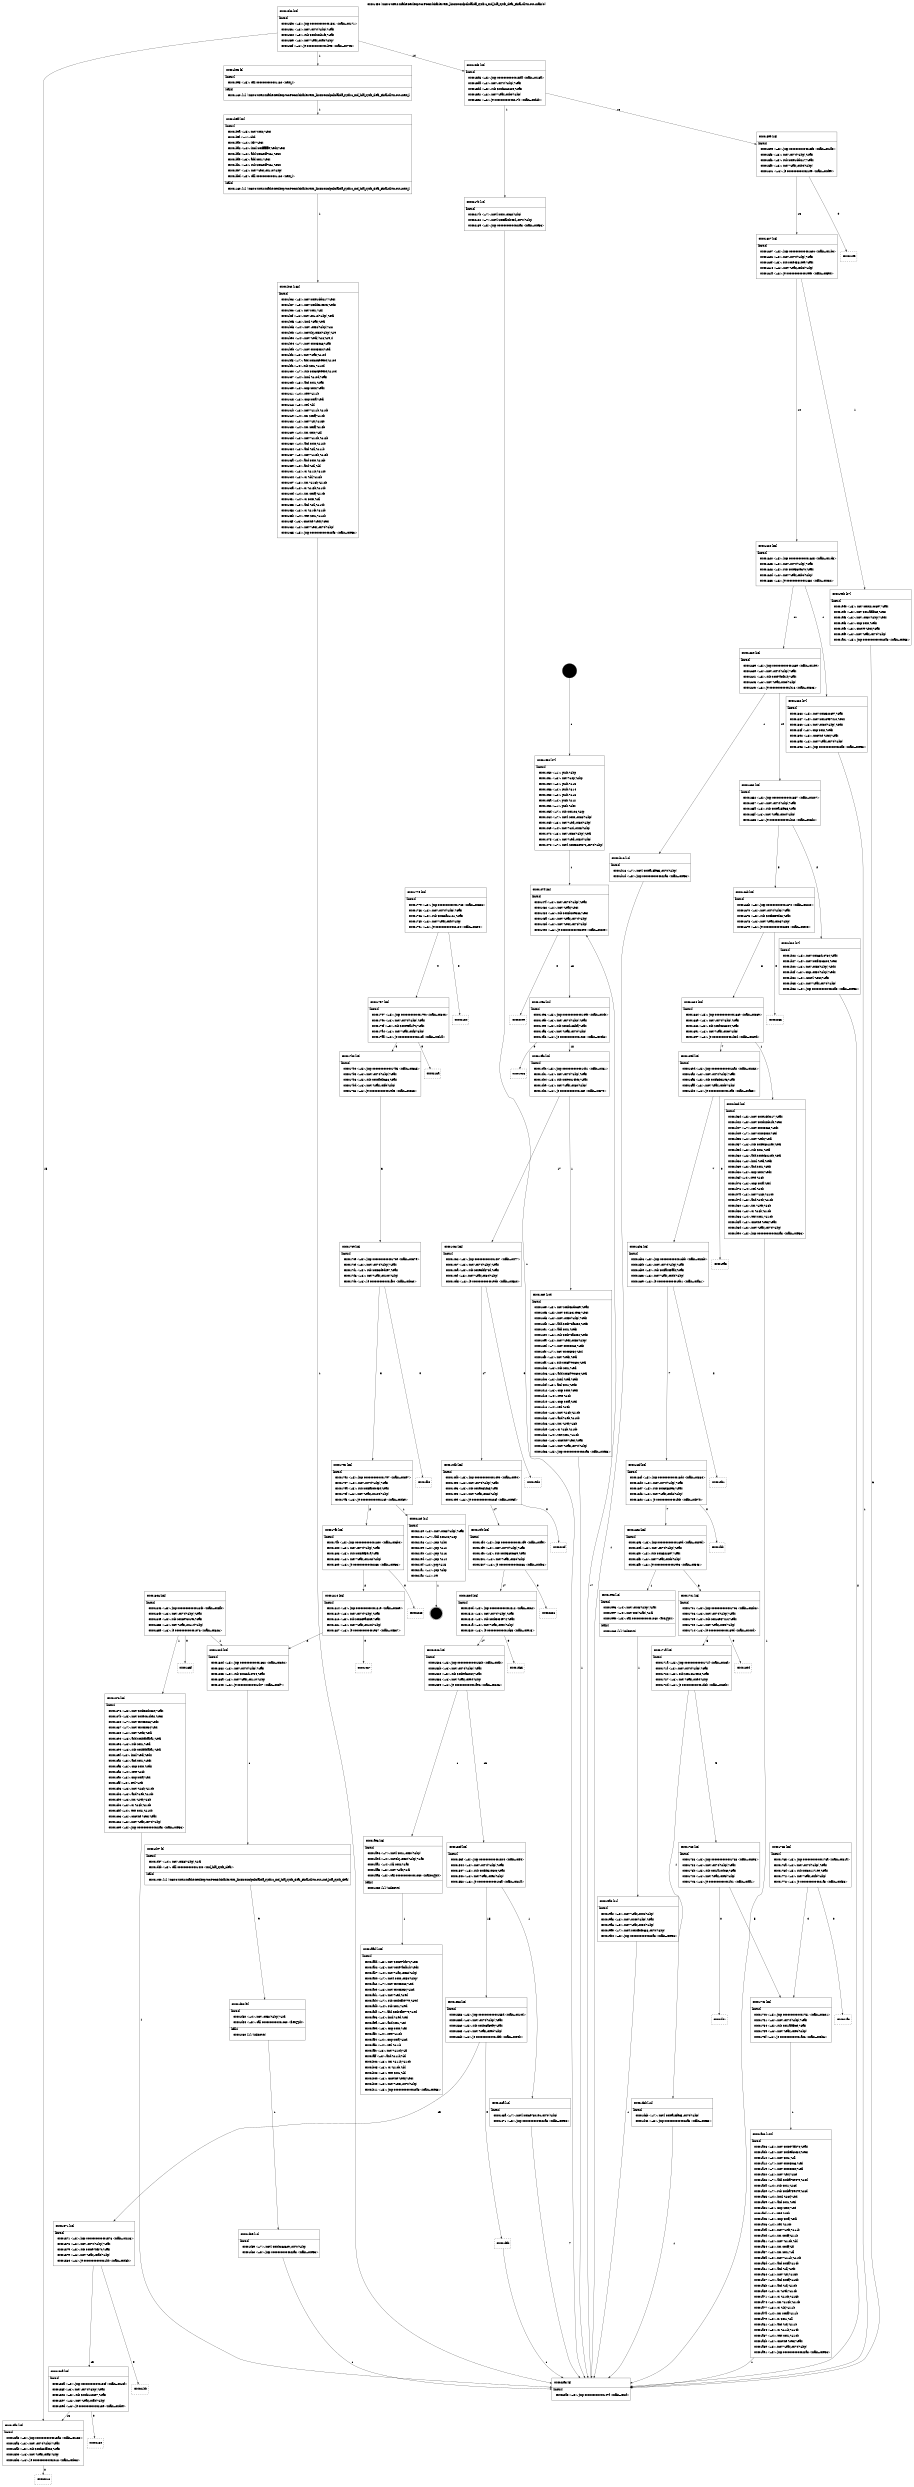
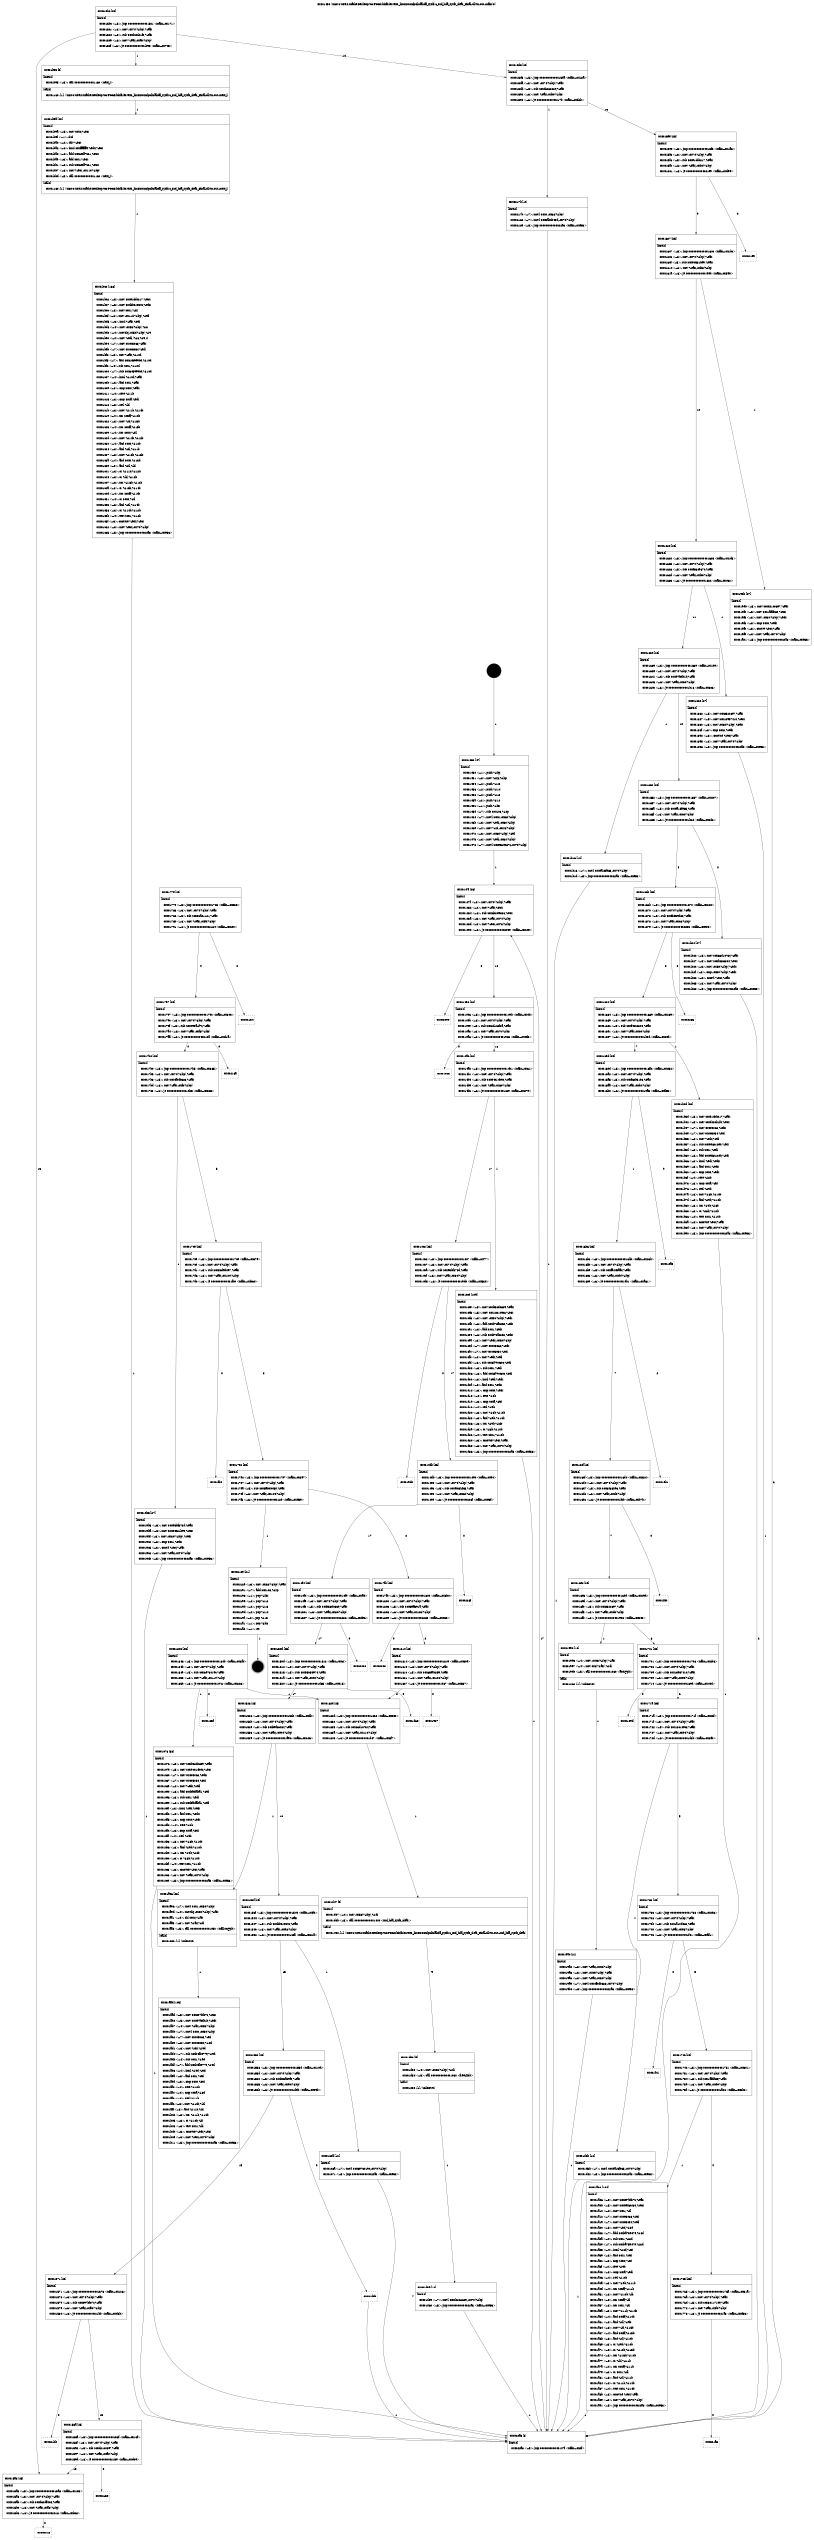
edge "0x4015ee [25]" -> "0x401607 [25]": label " 13" -> " 9"
edge "0x40169d [25]" -> "0x4016b6 [25]": label " 7" -> " 1"
node "0x4019b5 [27]": added
edge "0x401765 [25]" -> "0x40174c [25]": reversed
